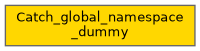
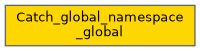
node "Catch_global_namespace _dummy": label "Catch_global_namespace _dummy" -> "Catch_global_namespace _global"
